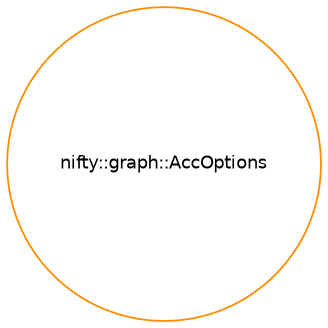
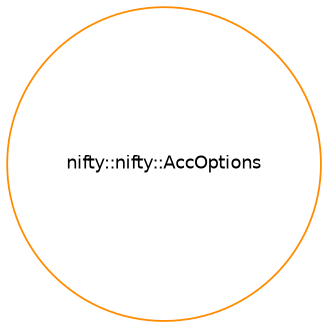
node "nifty::graph::AccOptions": label "nifty::graph::AccOptions" -> "nifty::nifty::AccOptions"
